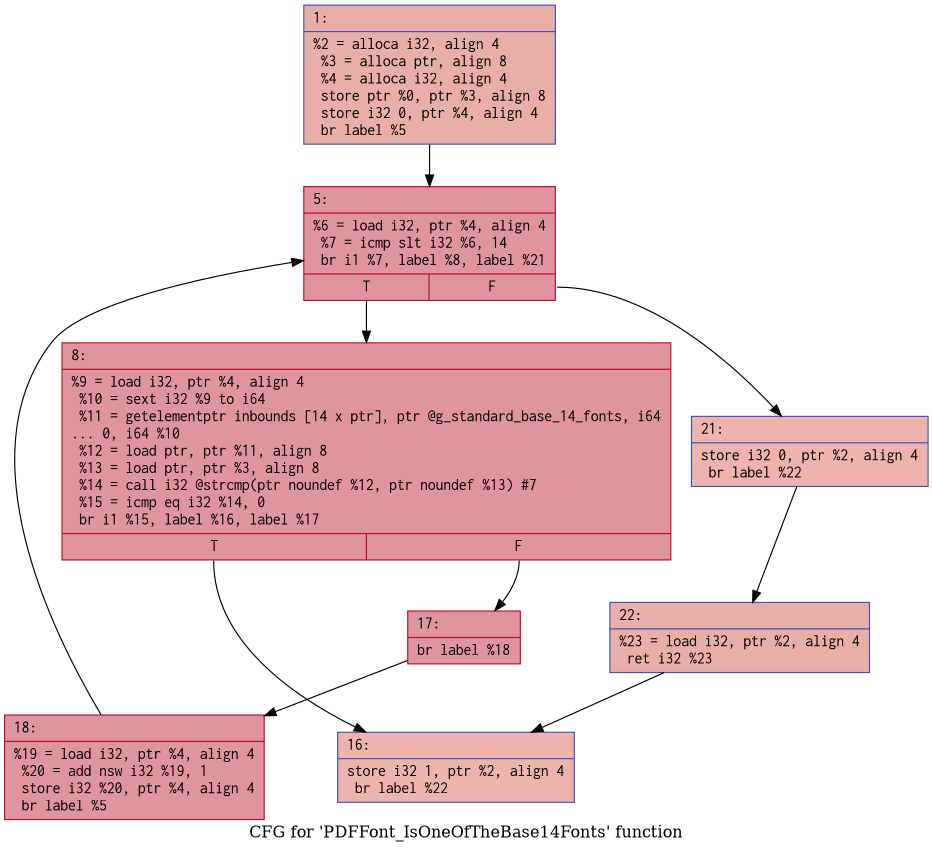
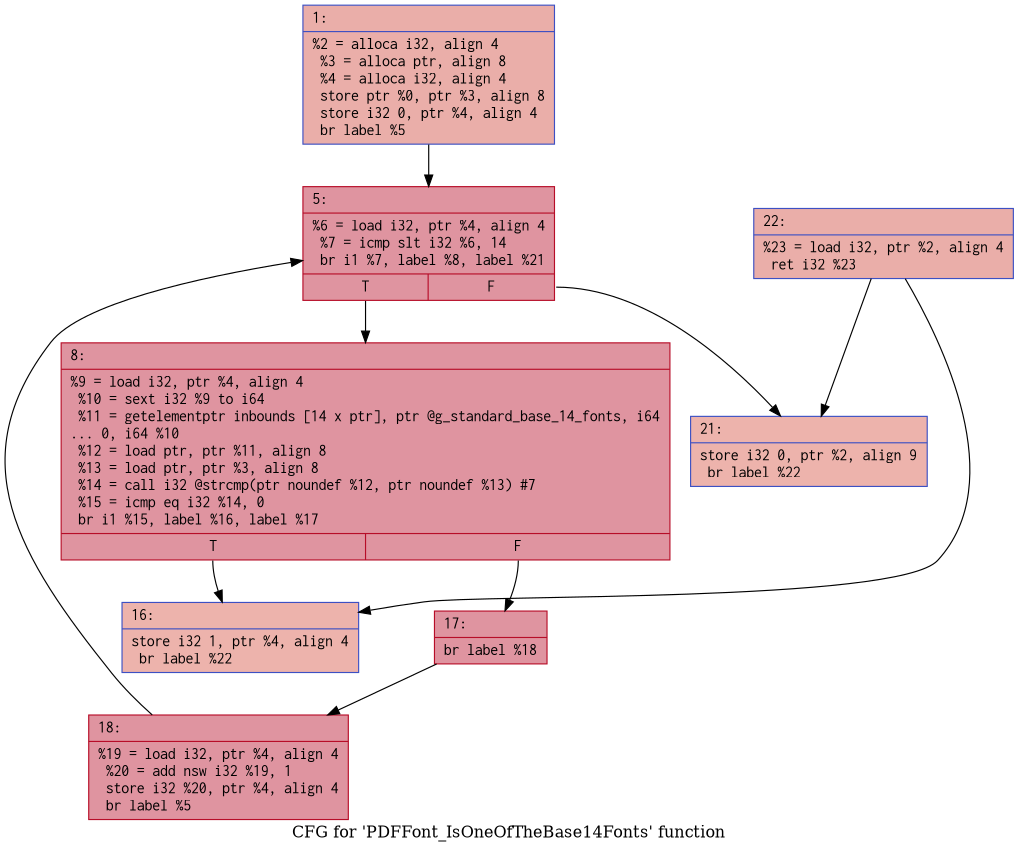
node "21:": text "store i32 0, ptr %2, align 4" -> "store i32 0, ptr %2, align 9"
edge "21:" -> "22:": reversed
node "16:": text "store i32 1, ptr %2, align 4" -> "store i32 1, ptr %4, align 4"
